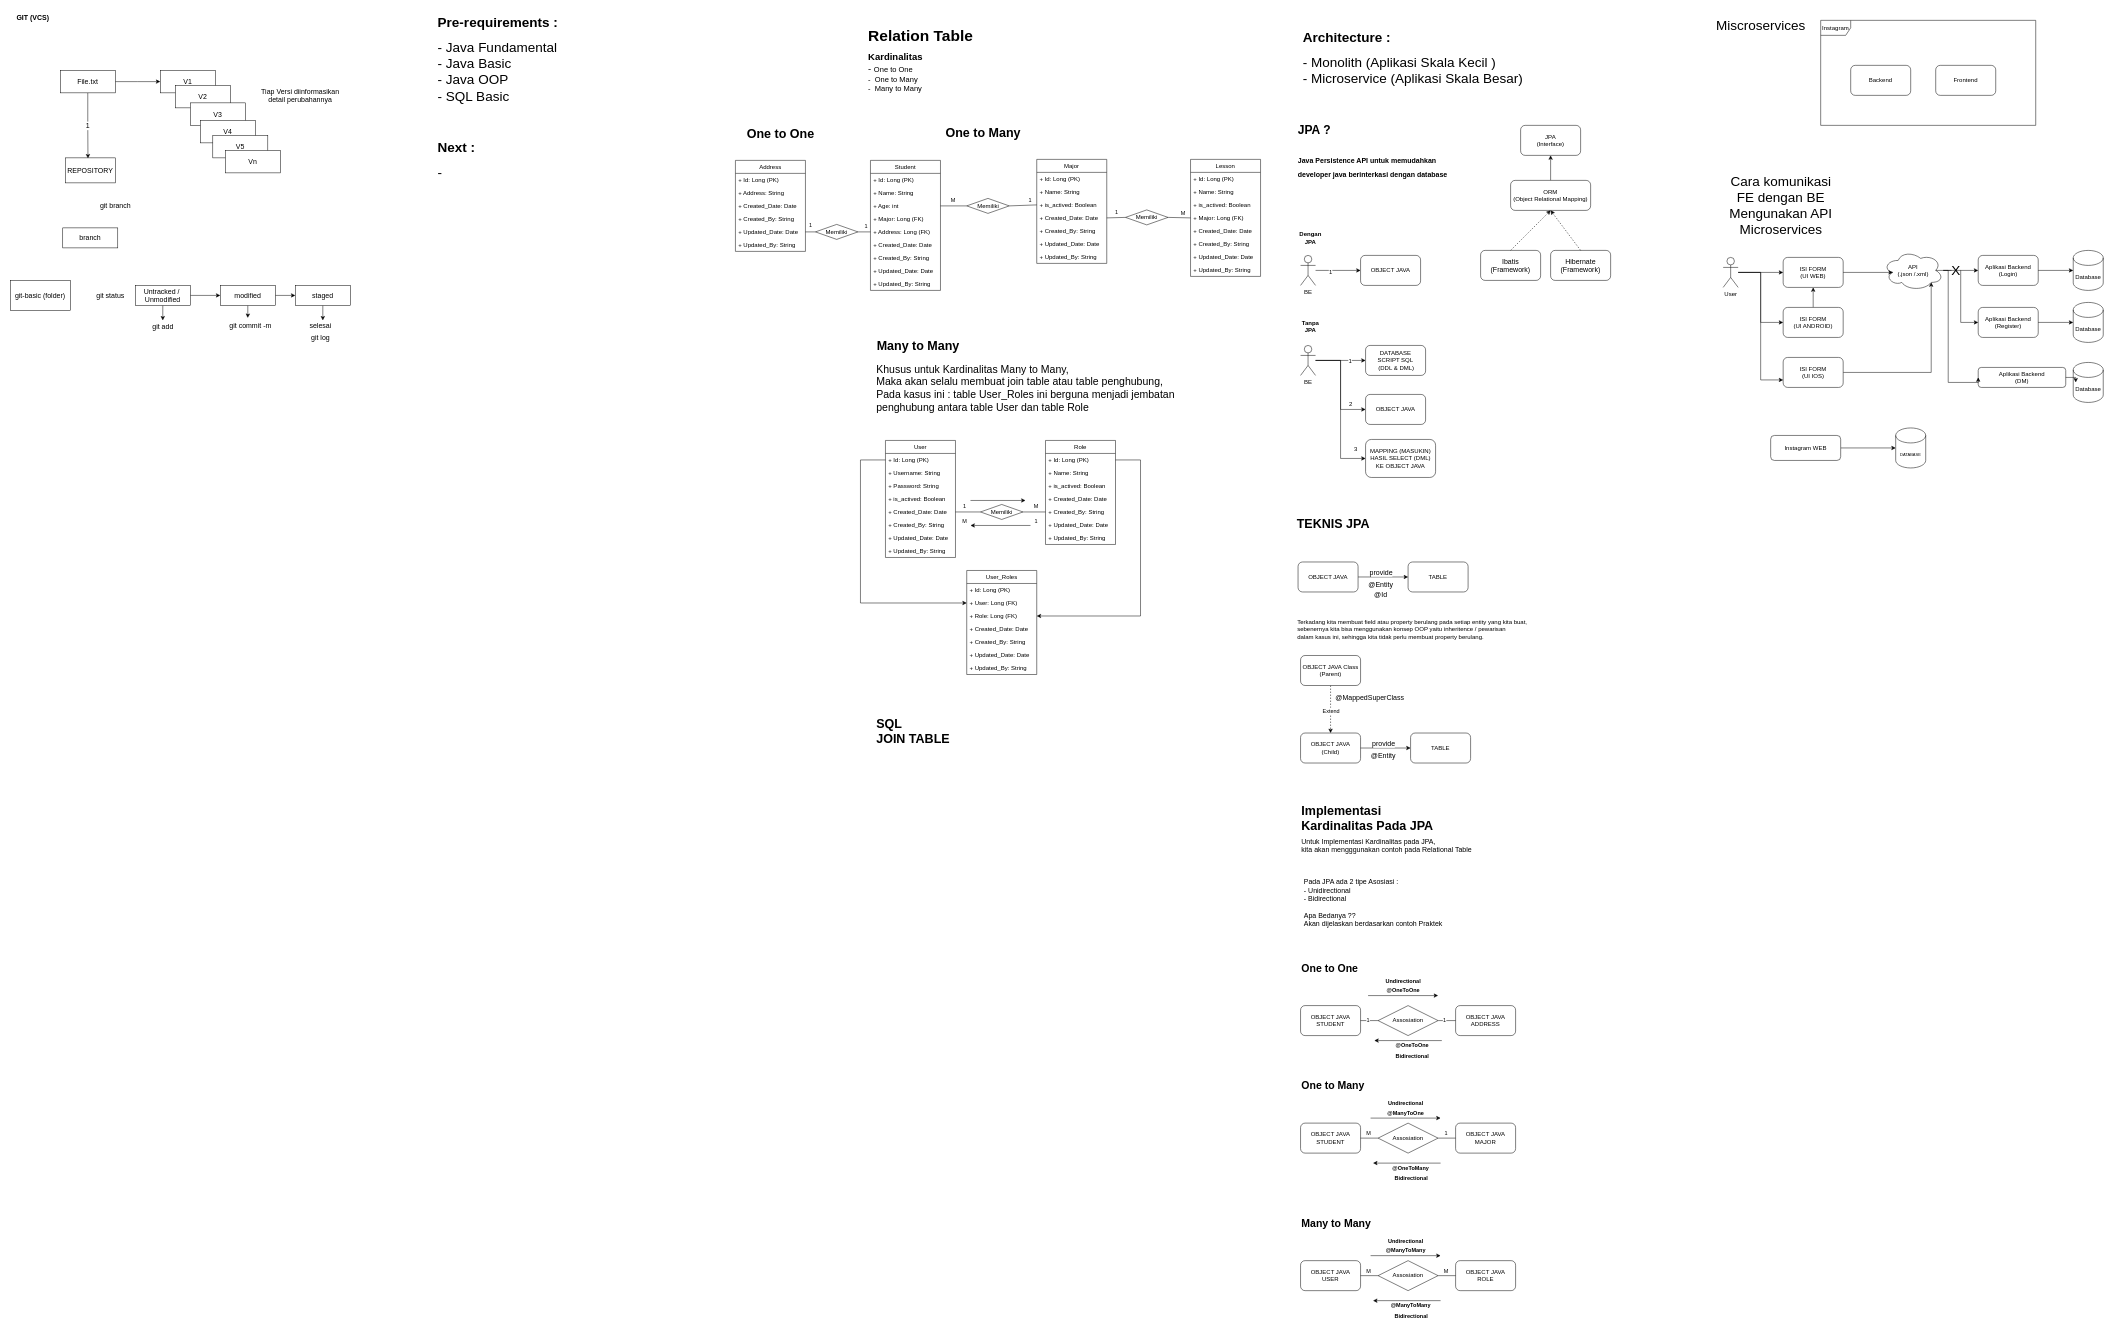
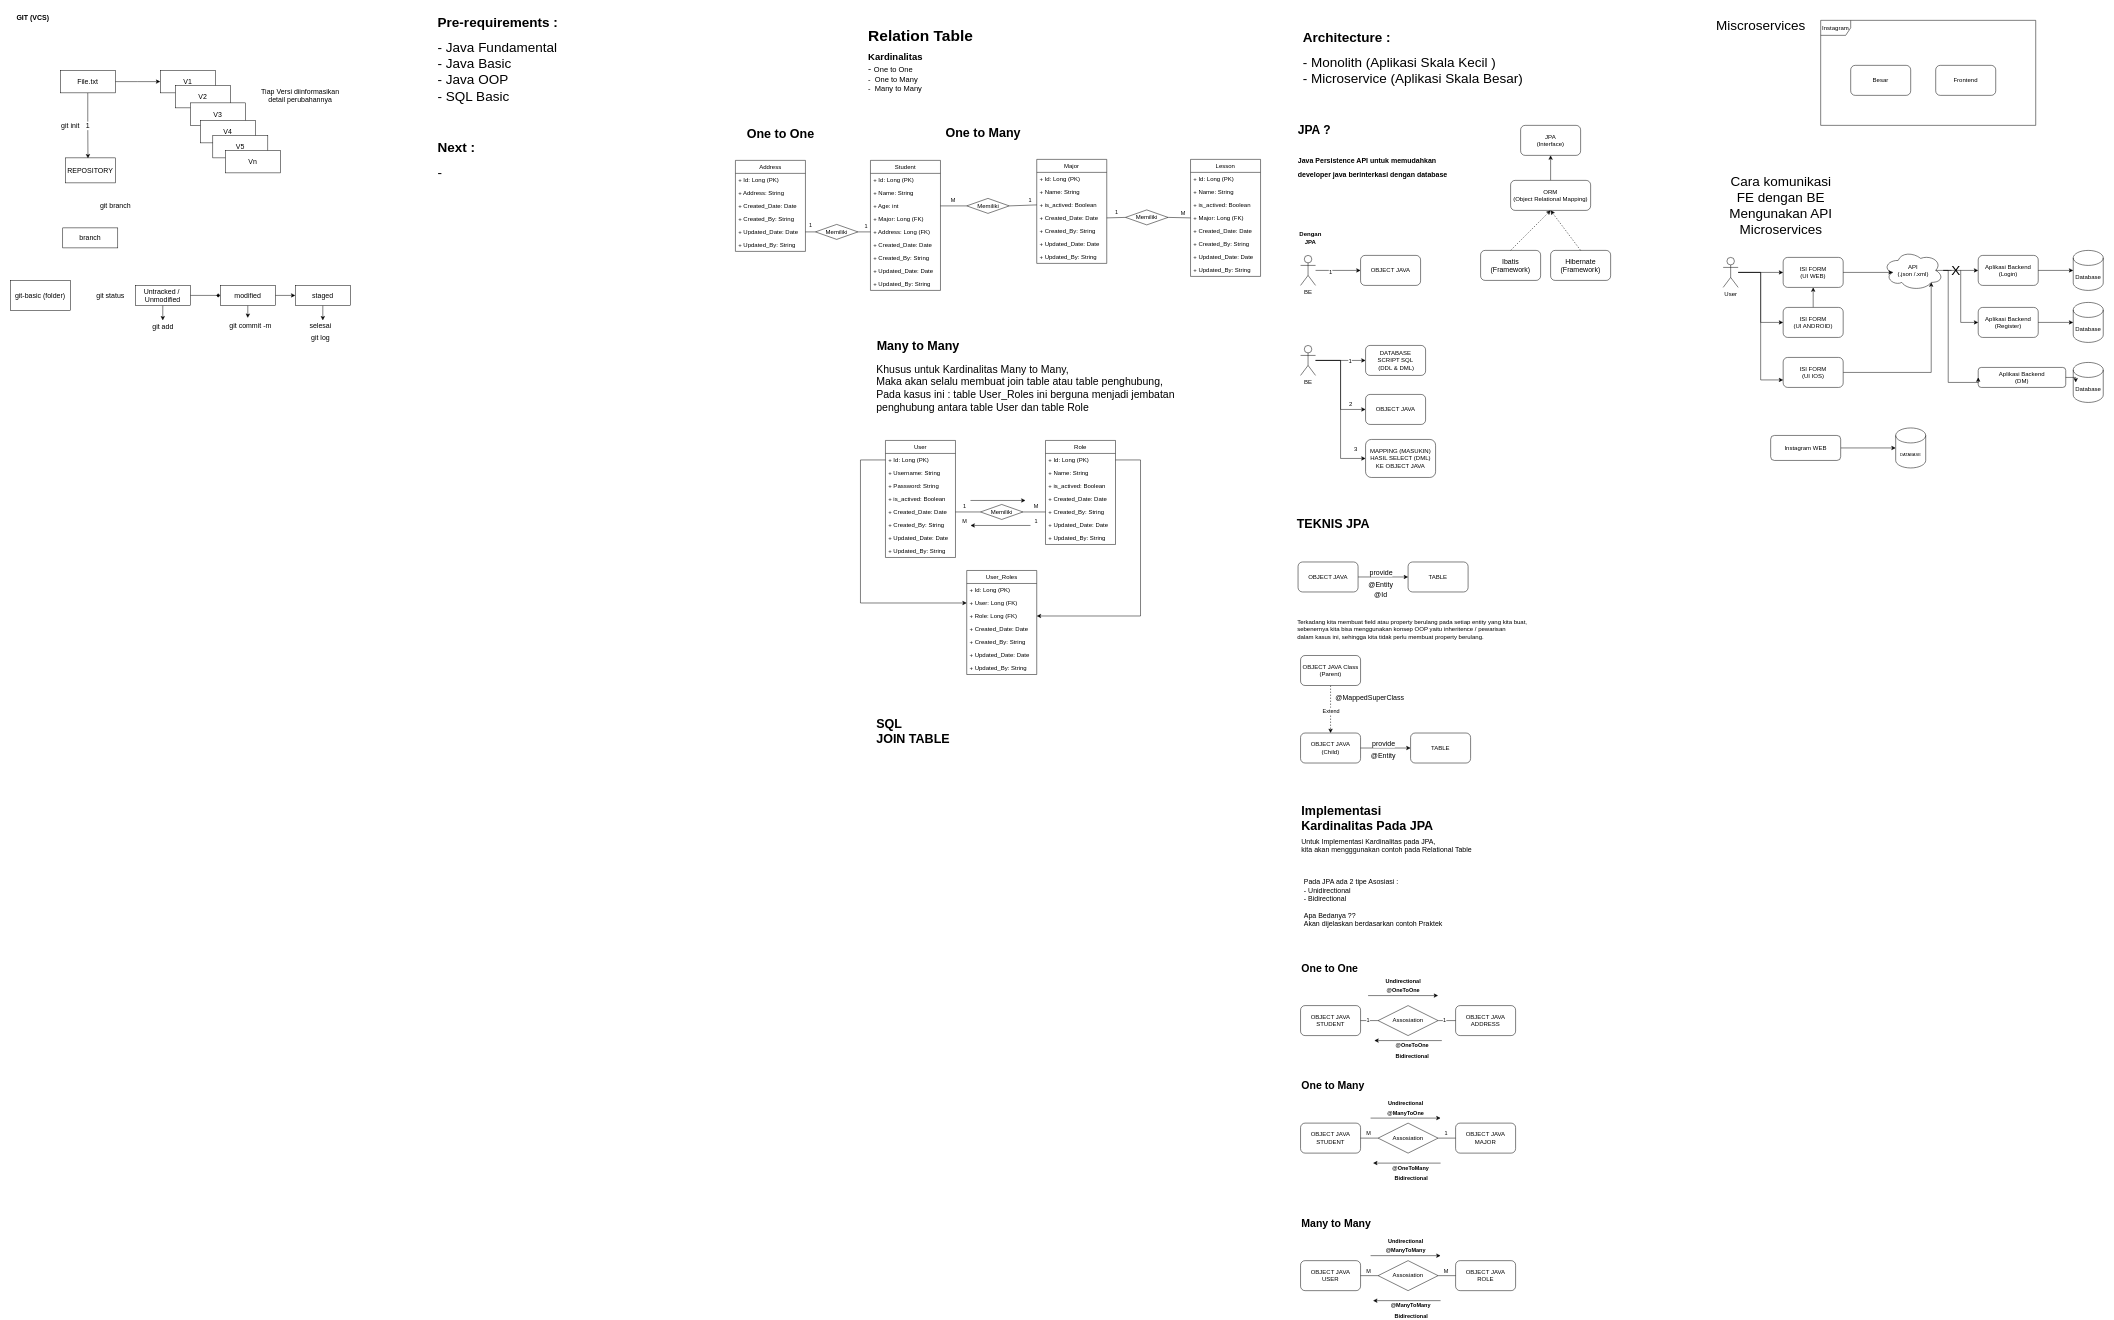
node "Backend": label "Backend" -> "Besar"
node "git init": added
edge "Untracked / Unmodified" -> "modified": arrowhead classic -> diamond
node "Tanpa JPA": removed
